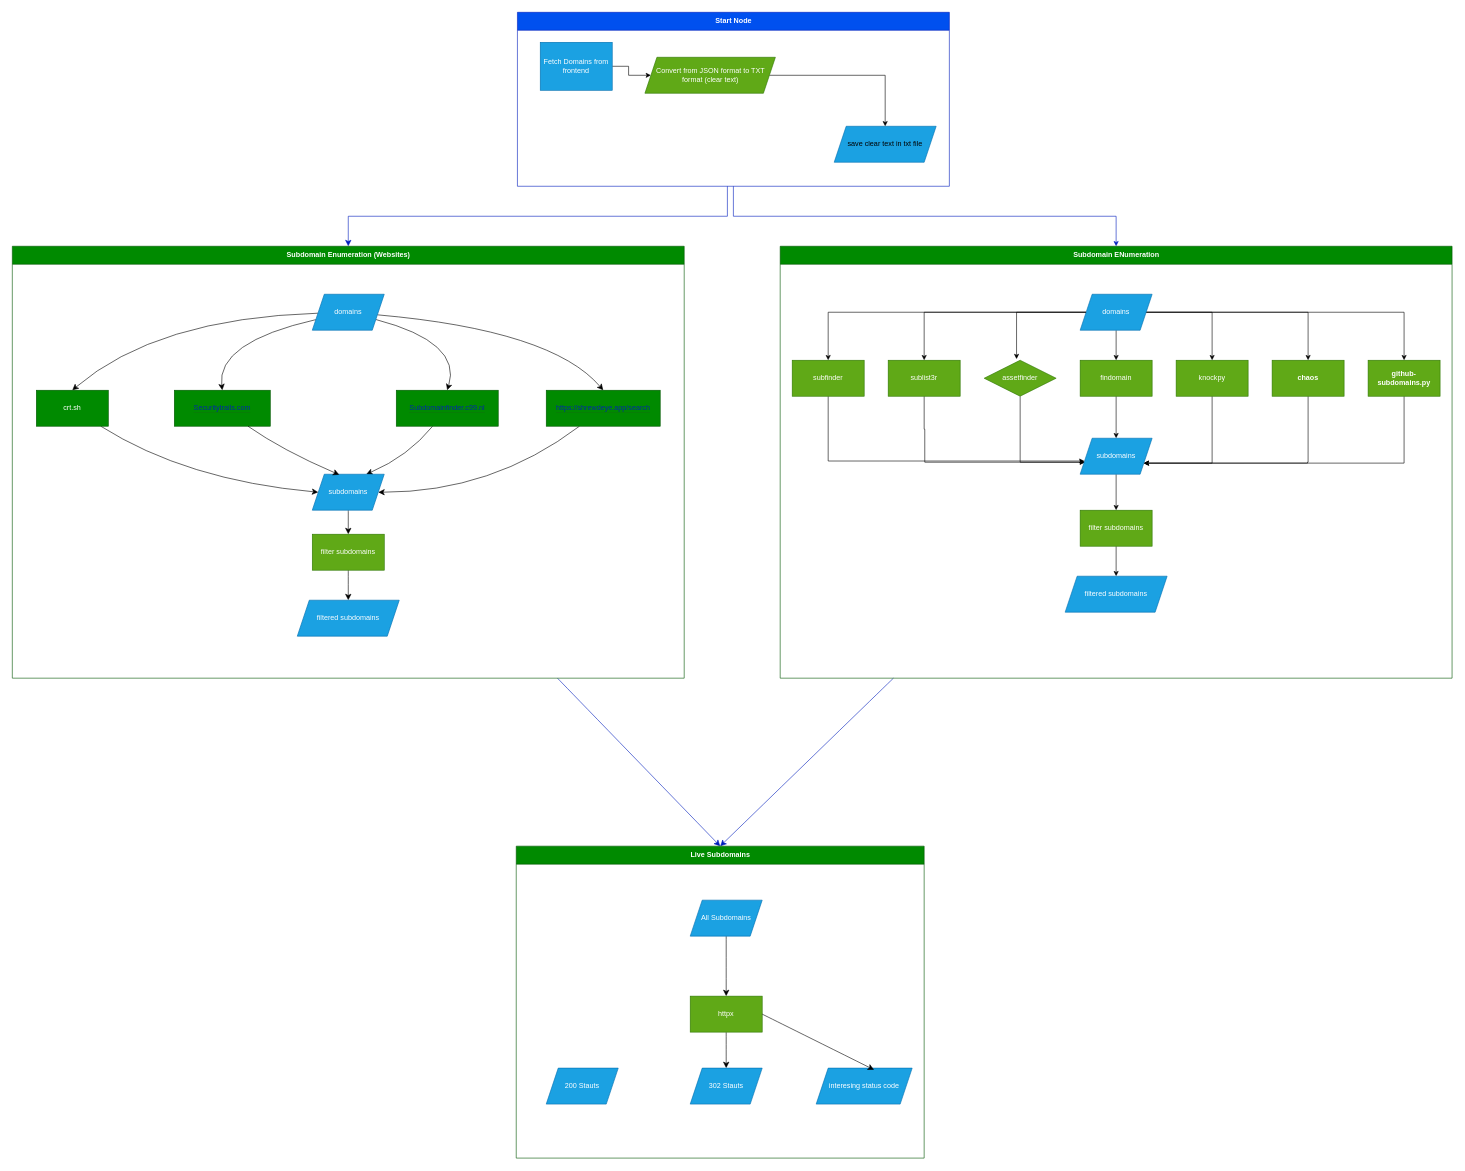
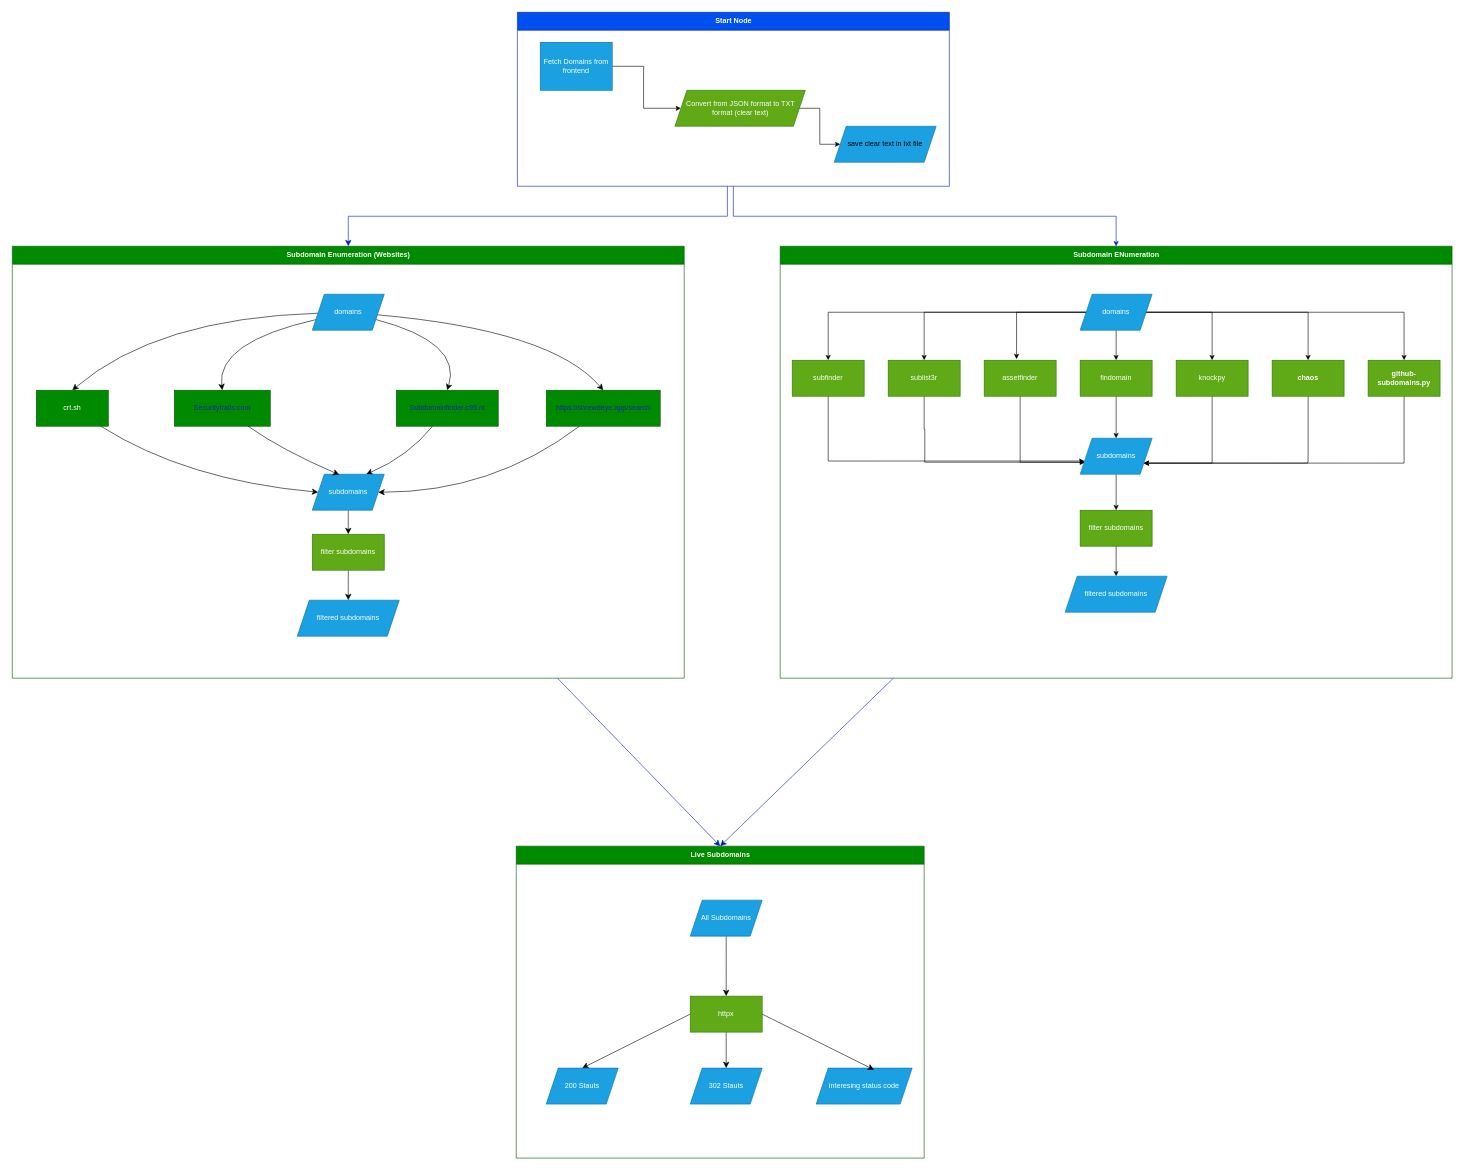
node "Convert from JSON format to TXT format (clear text)": moved (710, 75) -> (740, 108)
node "assetfinder": shape diamond -> rectangle
edge "httpx" -> "200 Stauts": added
